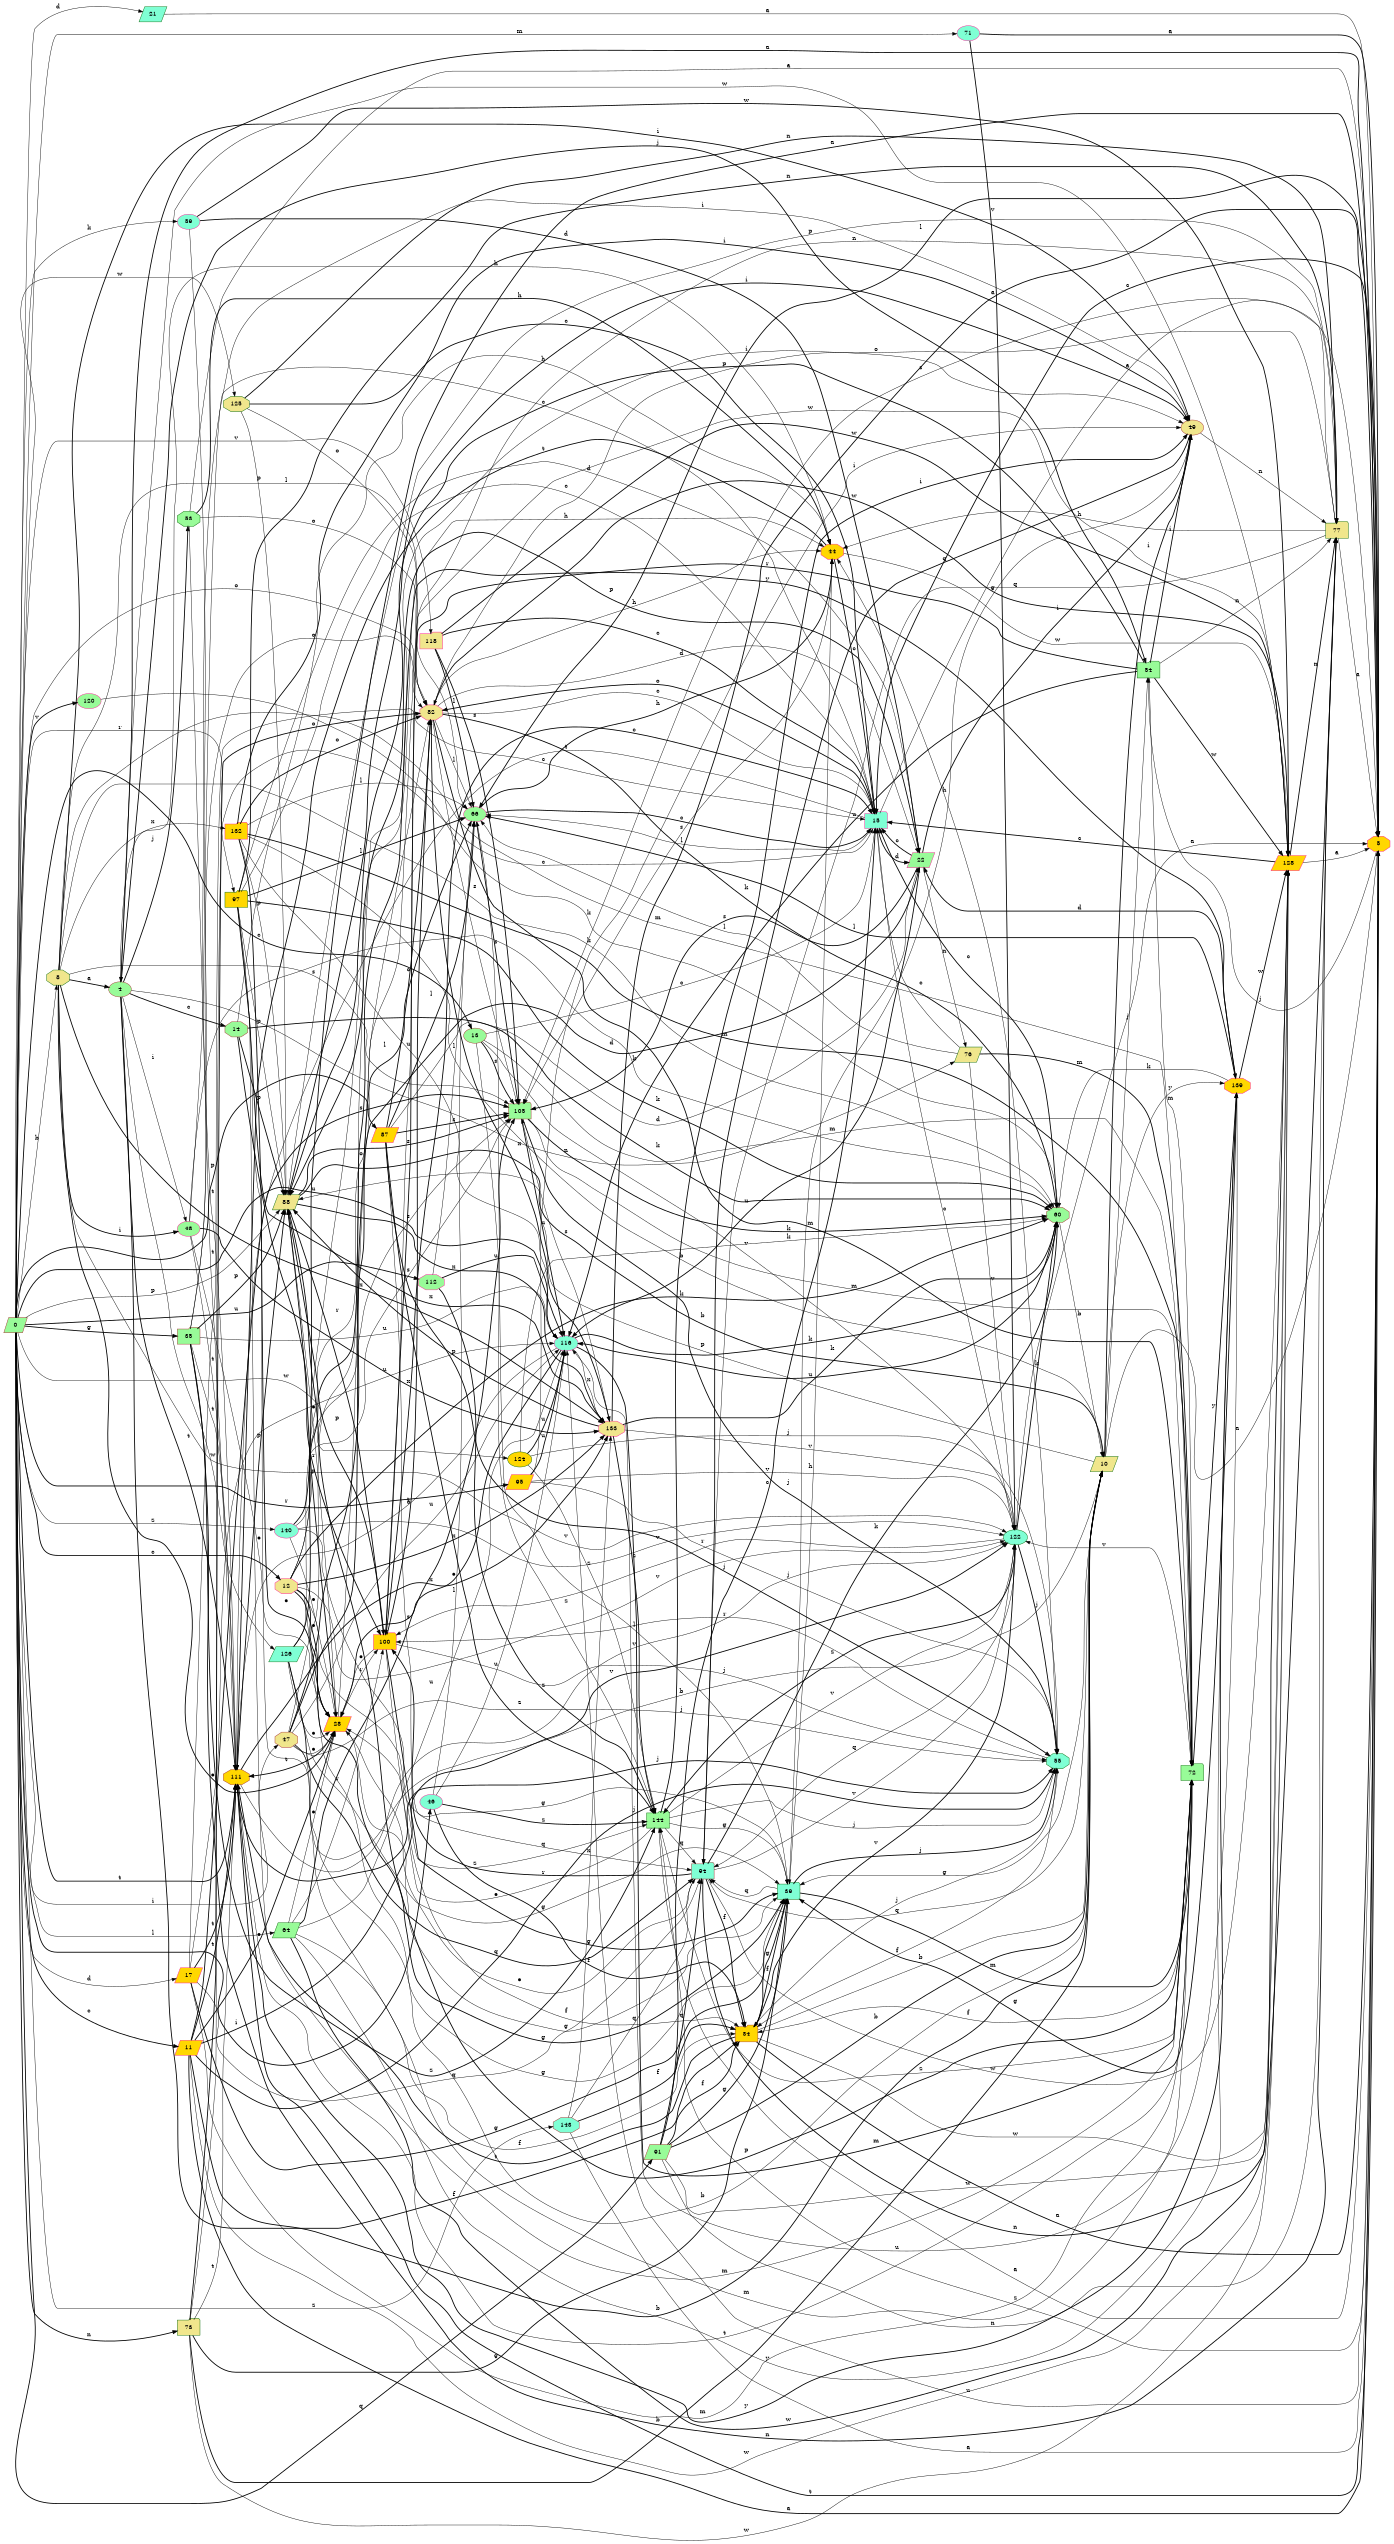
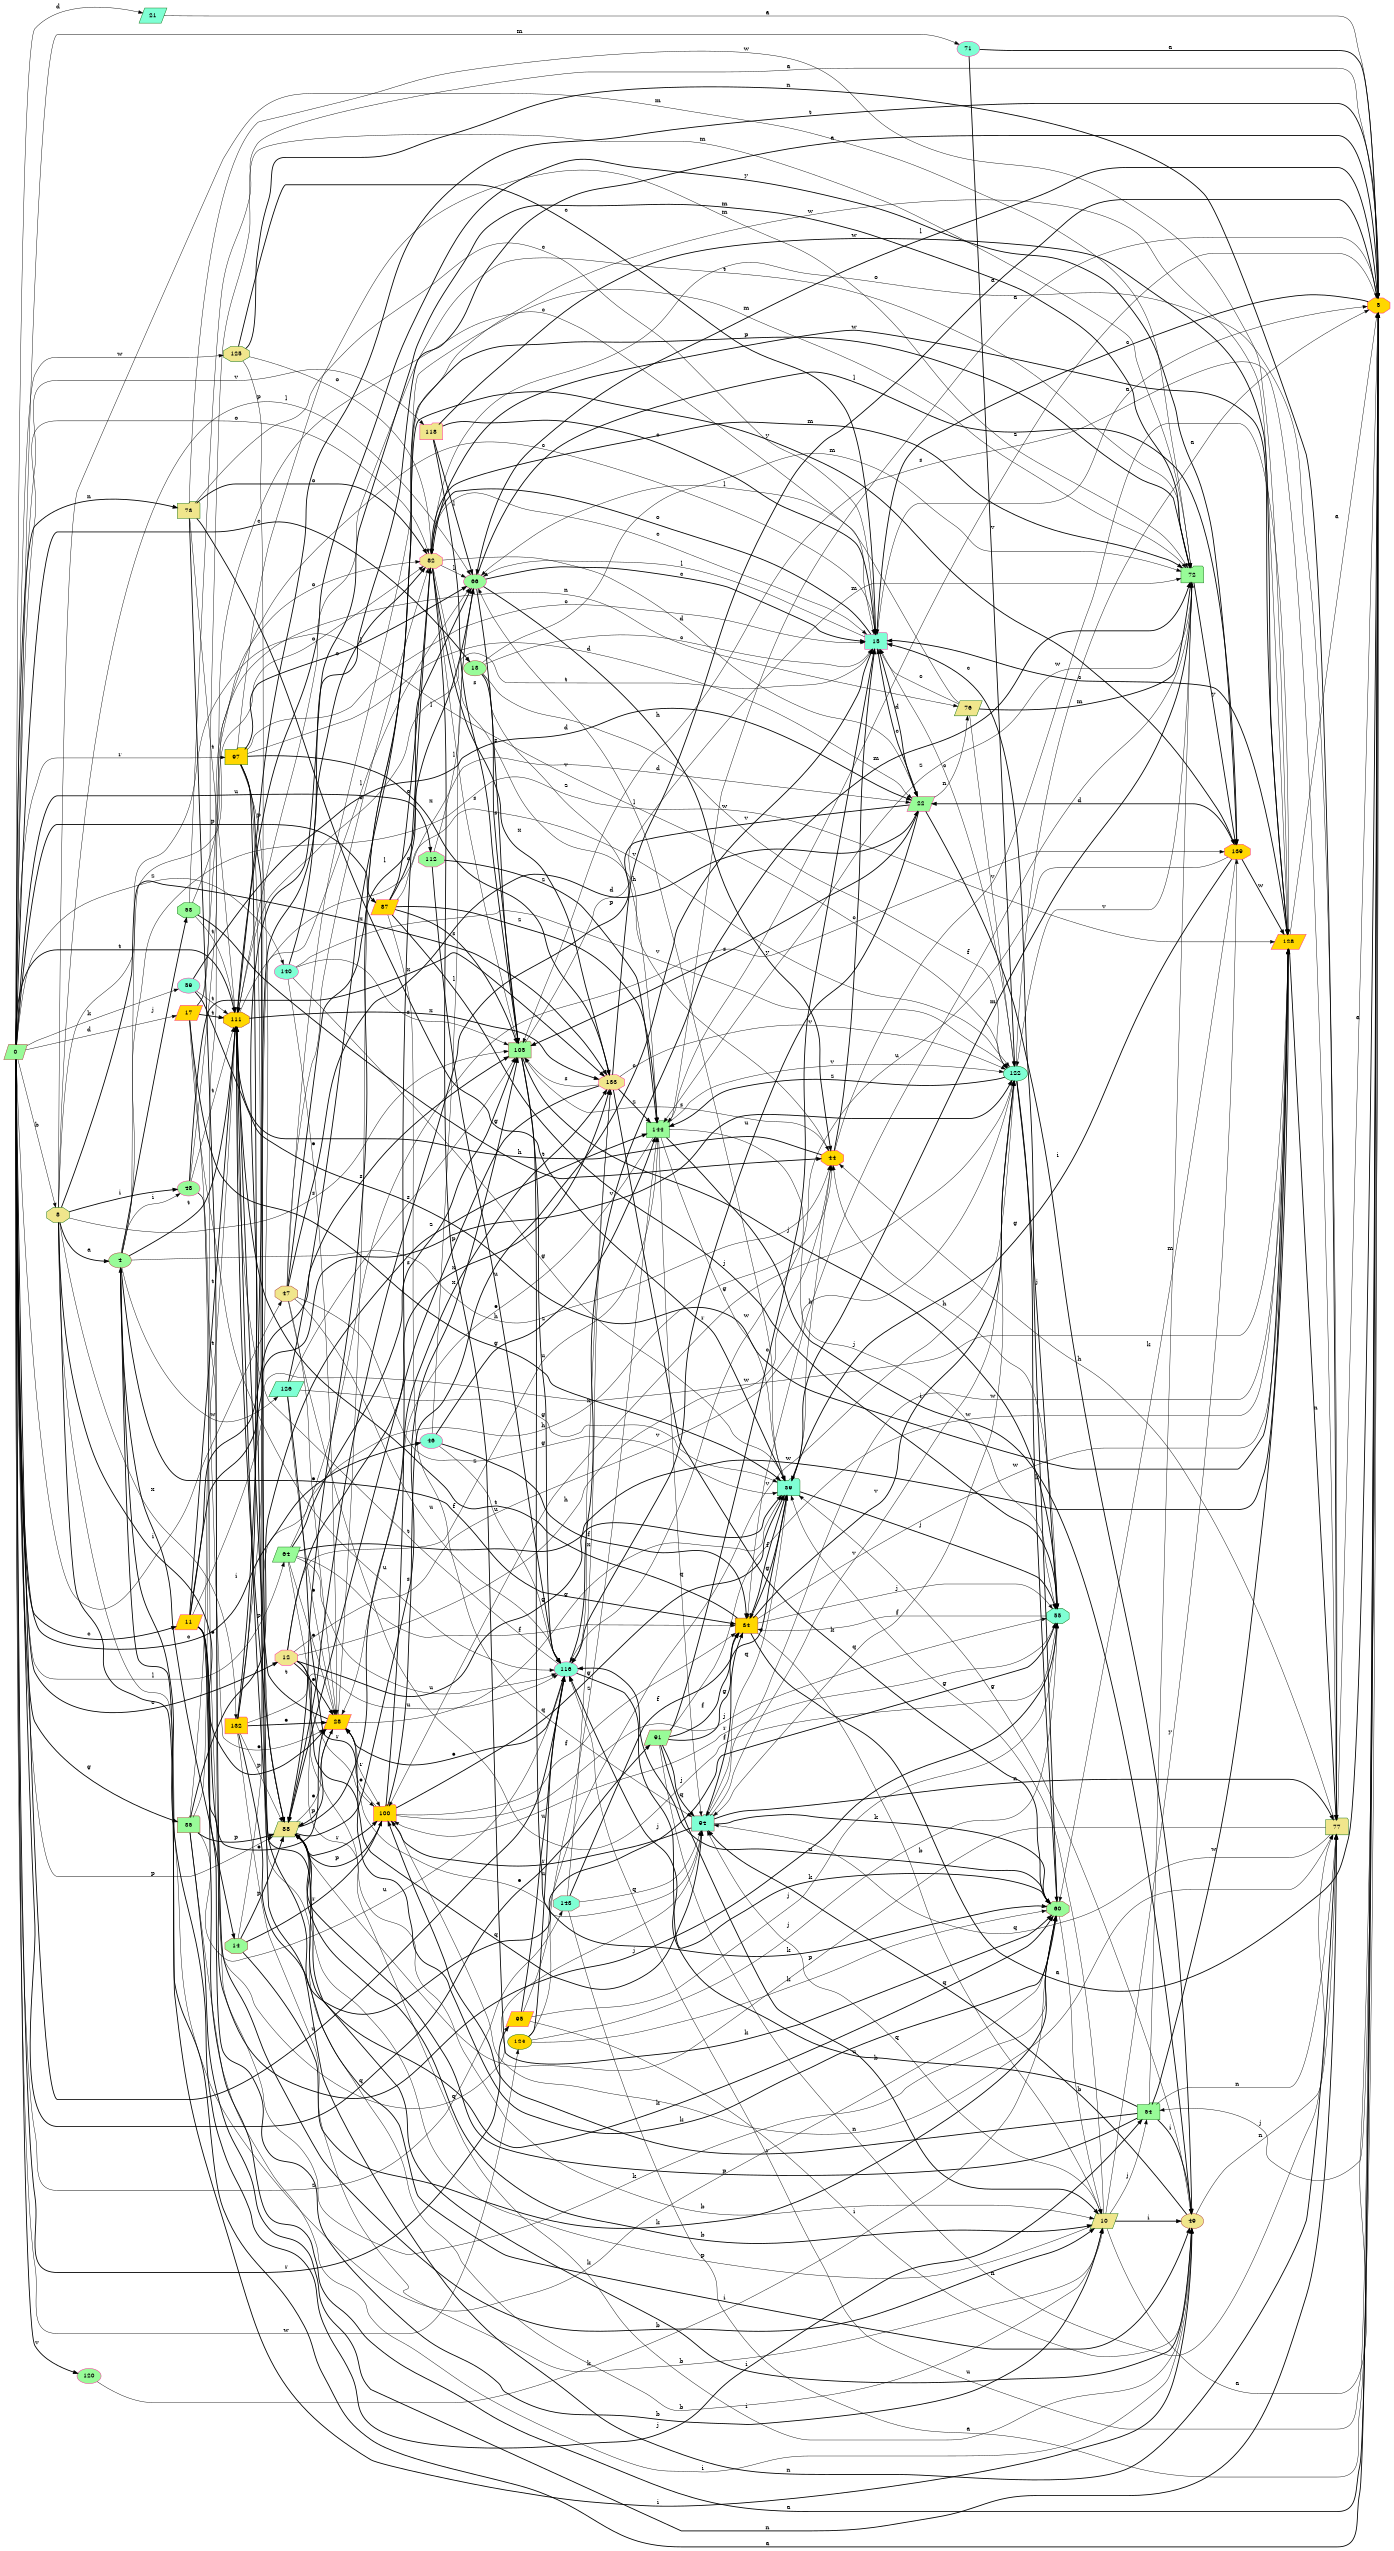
edge "139" -> "66": reversed
